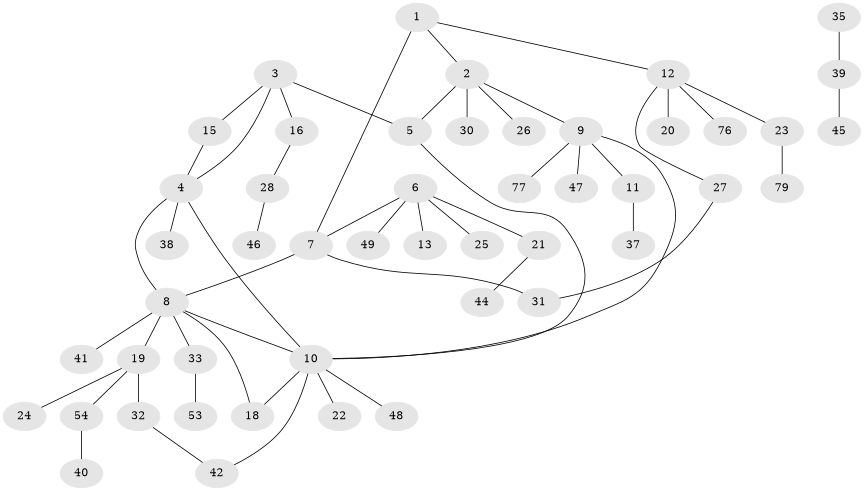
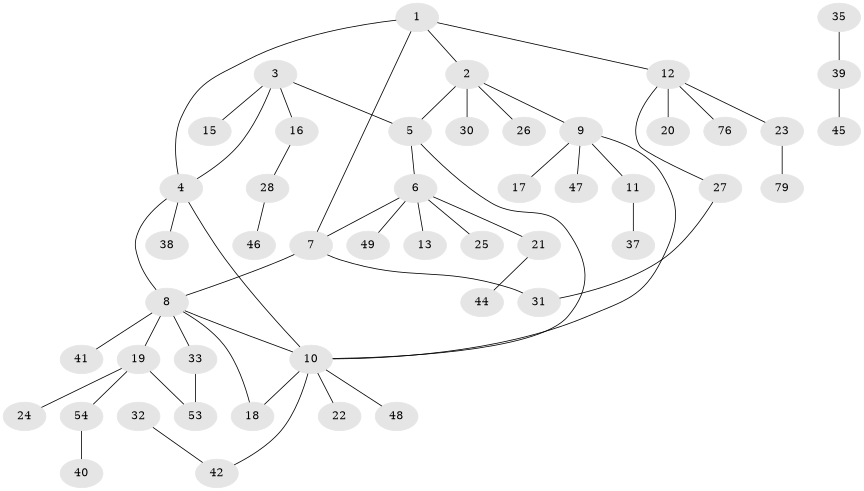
edge "15" -- "4": now "1" -- "4"
edge "5" -- "6": added
node "77": label "77" -> "17"
edge "19" -- "32": now "19" -- "53"
